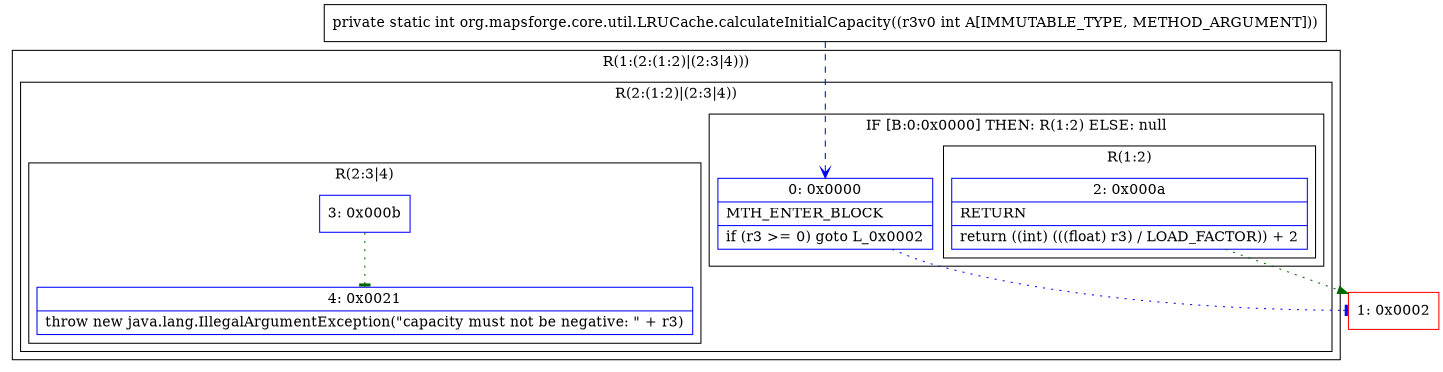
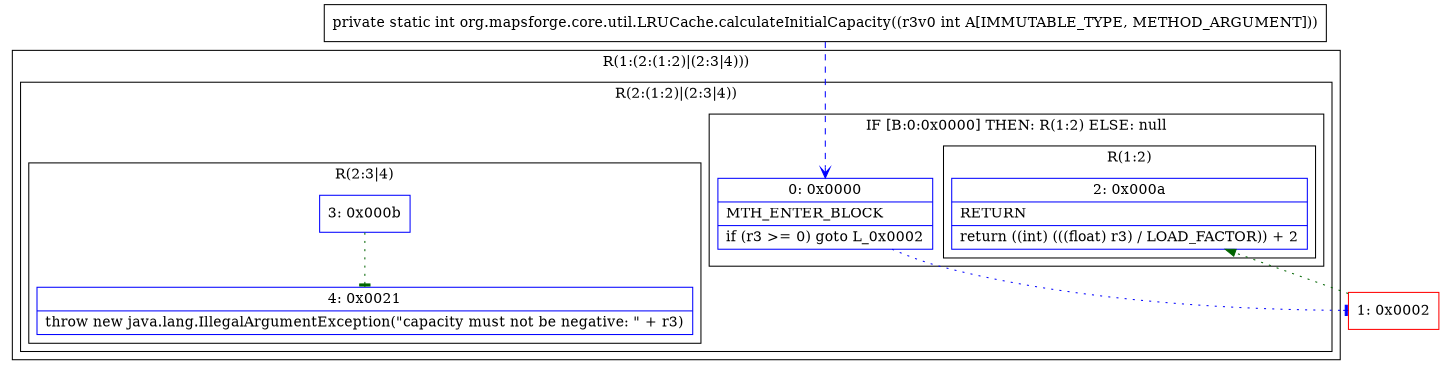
edge "2: 0x000a" -> "1: 0x0002": reversed
